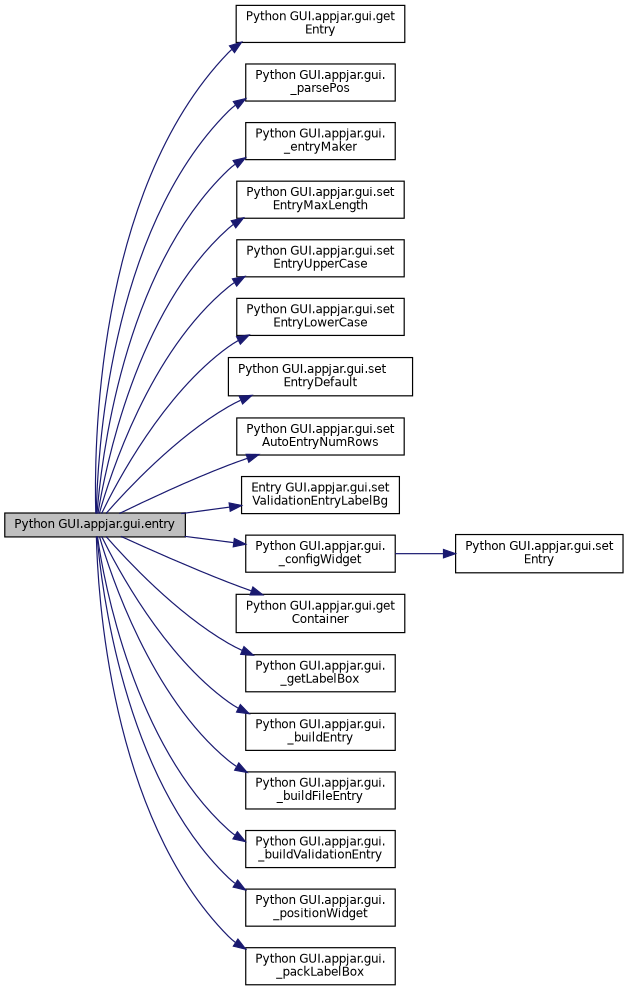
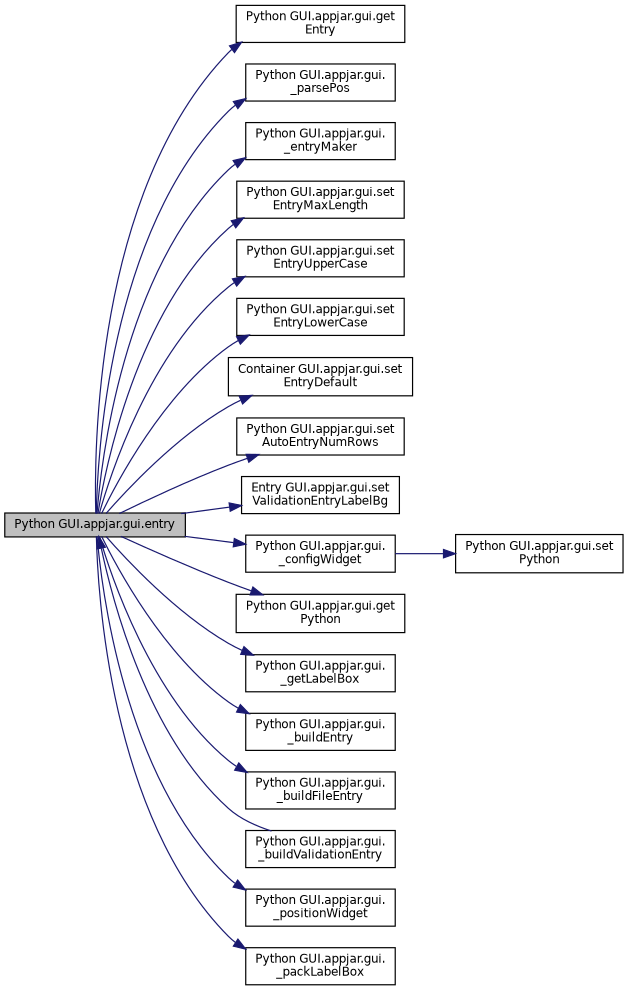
node "Python GUI.appjar.gui.set EntryDefault": label "Python GUI.appjar.gui.set EntryDefault" -> "Container GUI.appjar.gui.set EntryDefault"
node "Python GUI.appjar.gui.set Entry": label "Python GUI.appjar.gui.set Entry" -> "Python GUI.appjar.gui.set Python"
node "Python GUI.appjar.gui.get Container": label "Python GUI.appjar.gui.get Container" -> "Python GUI.appjar.gui.get Python"
edge "Python GUI.appjar.gui.entry" -> "Python GUI.appjar.gui. _buildValidationEntry": reversed
